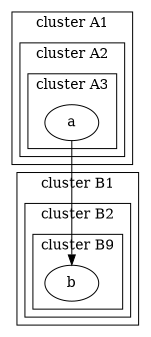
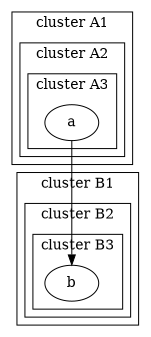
cluster "cluster B9": label "cluster B9" -> "cluster B3"
